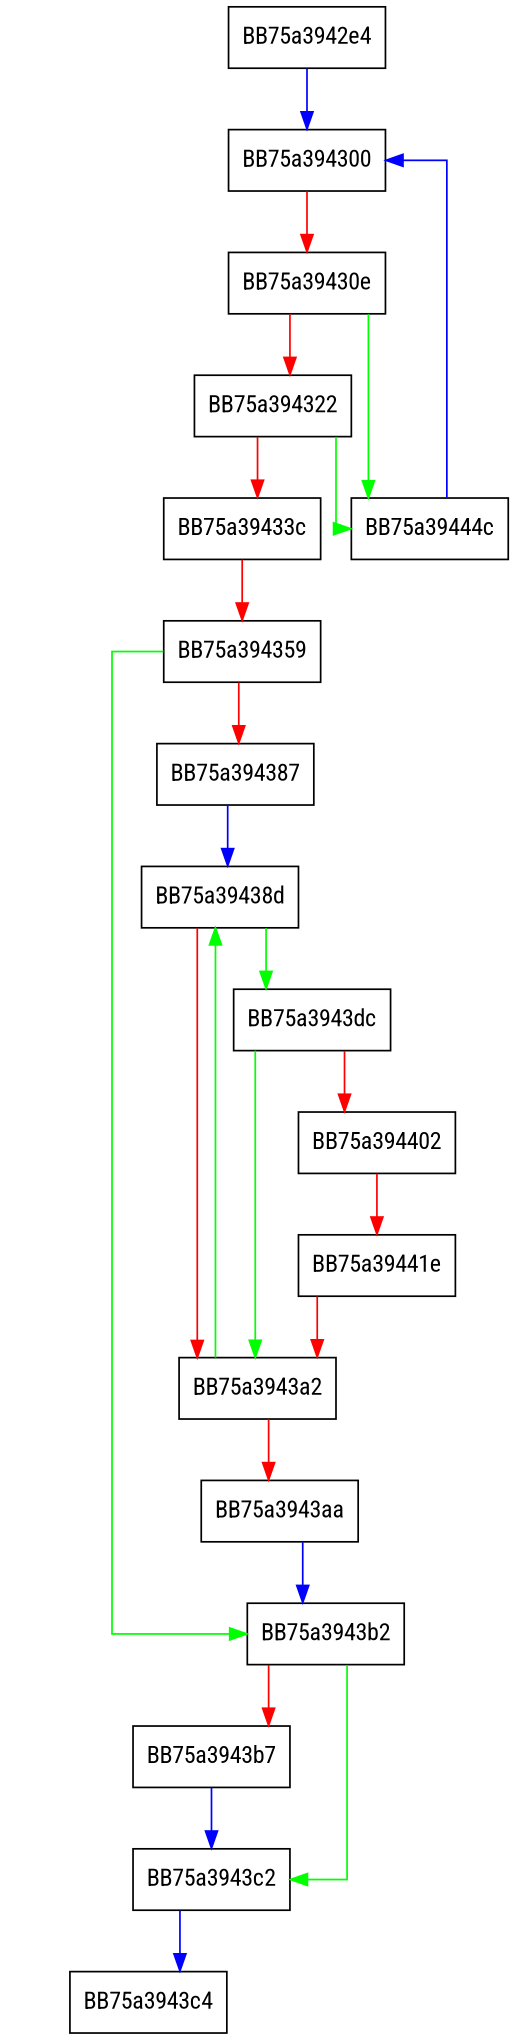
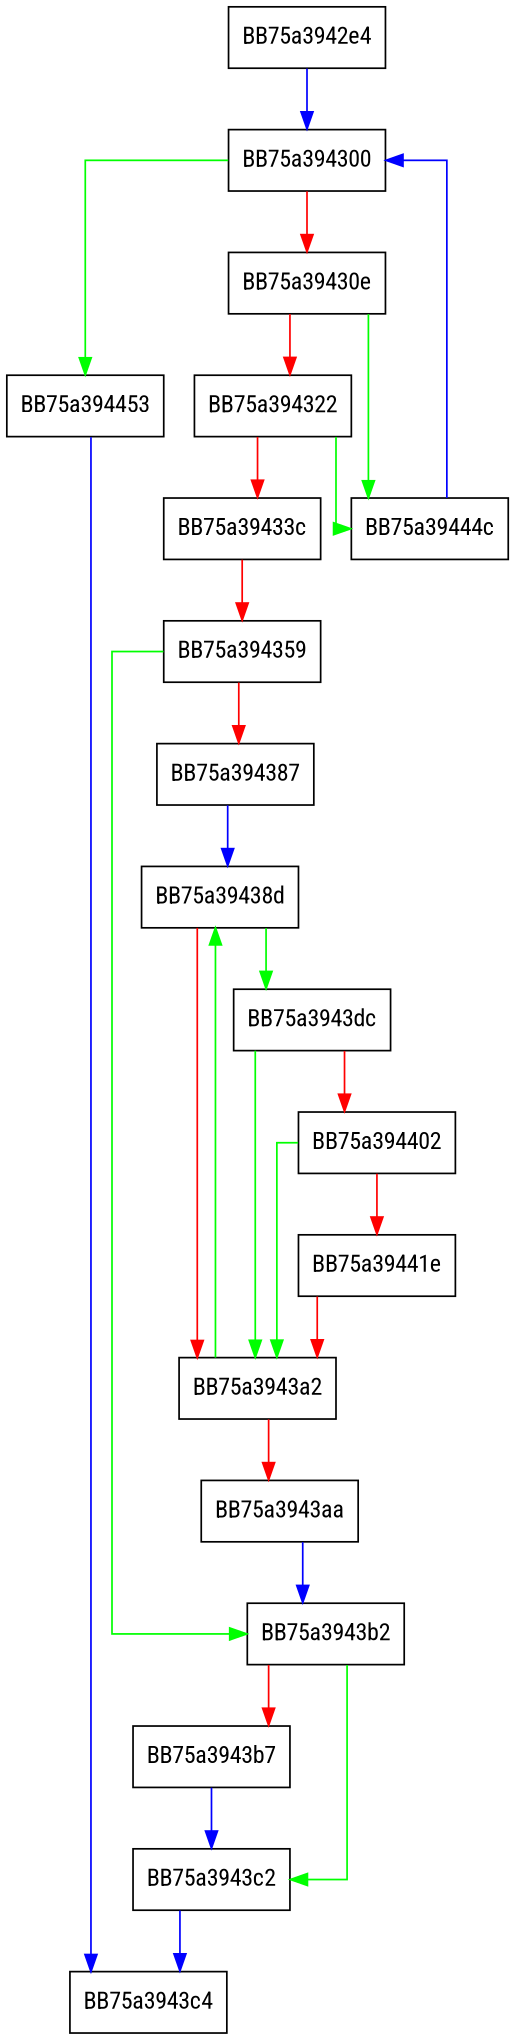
node "BB75a394453": added
edge "BB75a394402" -> "BB75a3943a2": added
